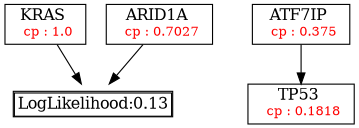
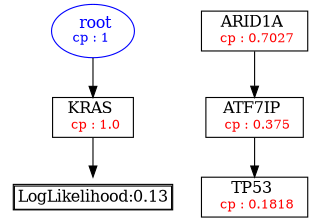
node "root": added
edge "ARID1A" -> "LogLikelihood:0.13": now "ARID1A" -> "ATF7IP"
